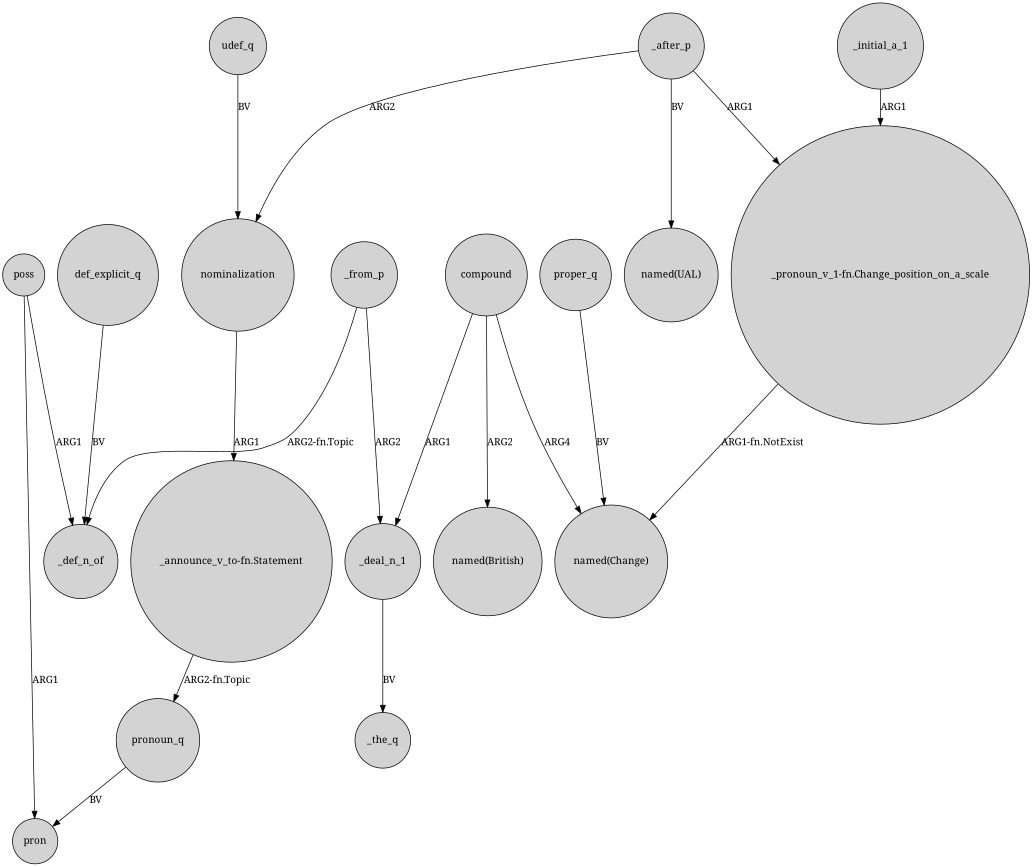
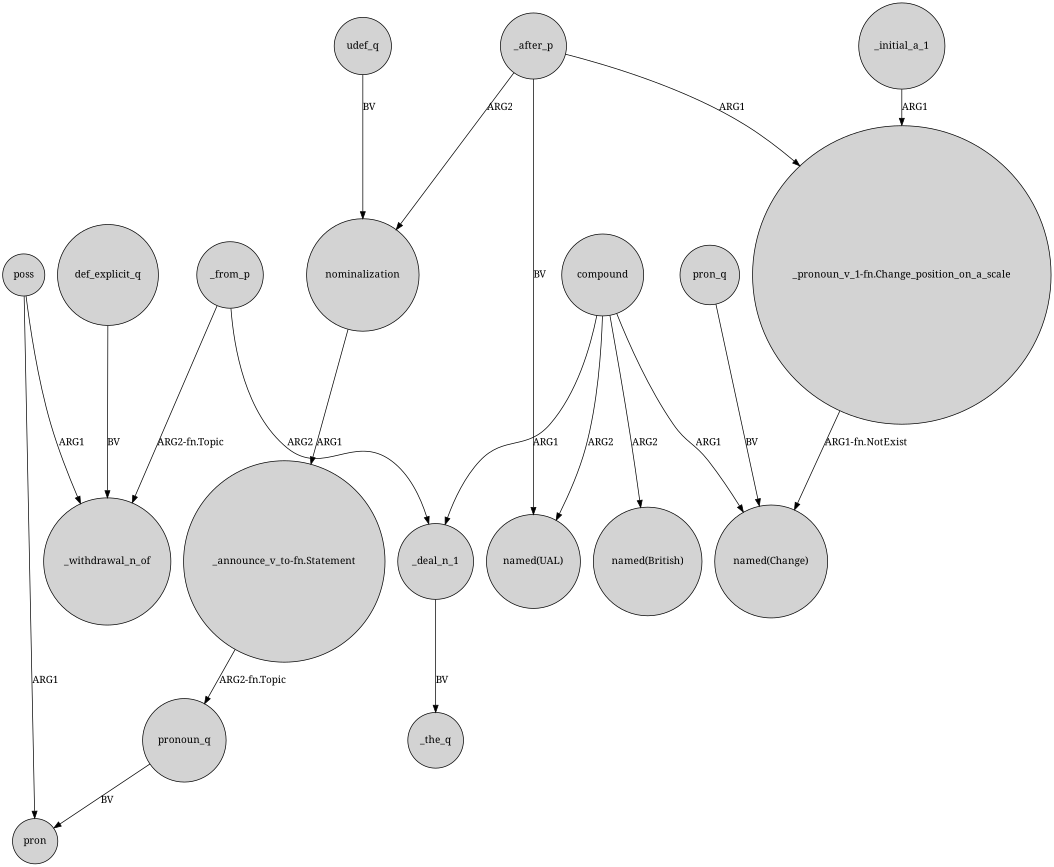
node "proper_q": label "proper_q" -> "pron_q"
edge "compound" -> "named(UAL)": added, label "ARG2"
edge "compound" -> "named(Change)": label "ARG4" -> "ARG1"
node "_def_n_of": label "_def_n_of" -> "_withdrawal_n_of"
